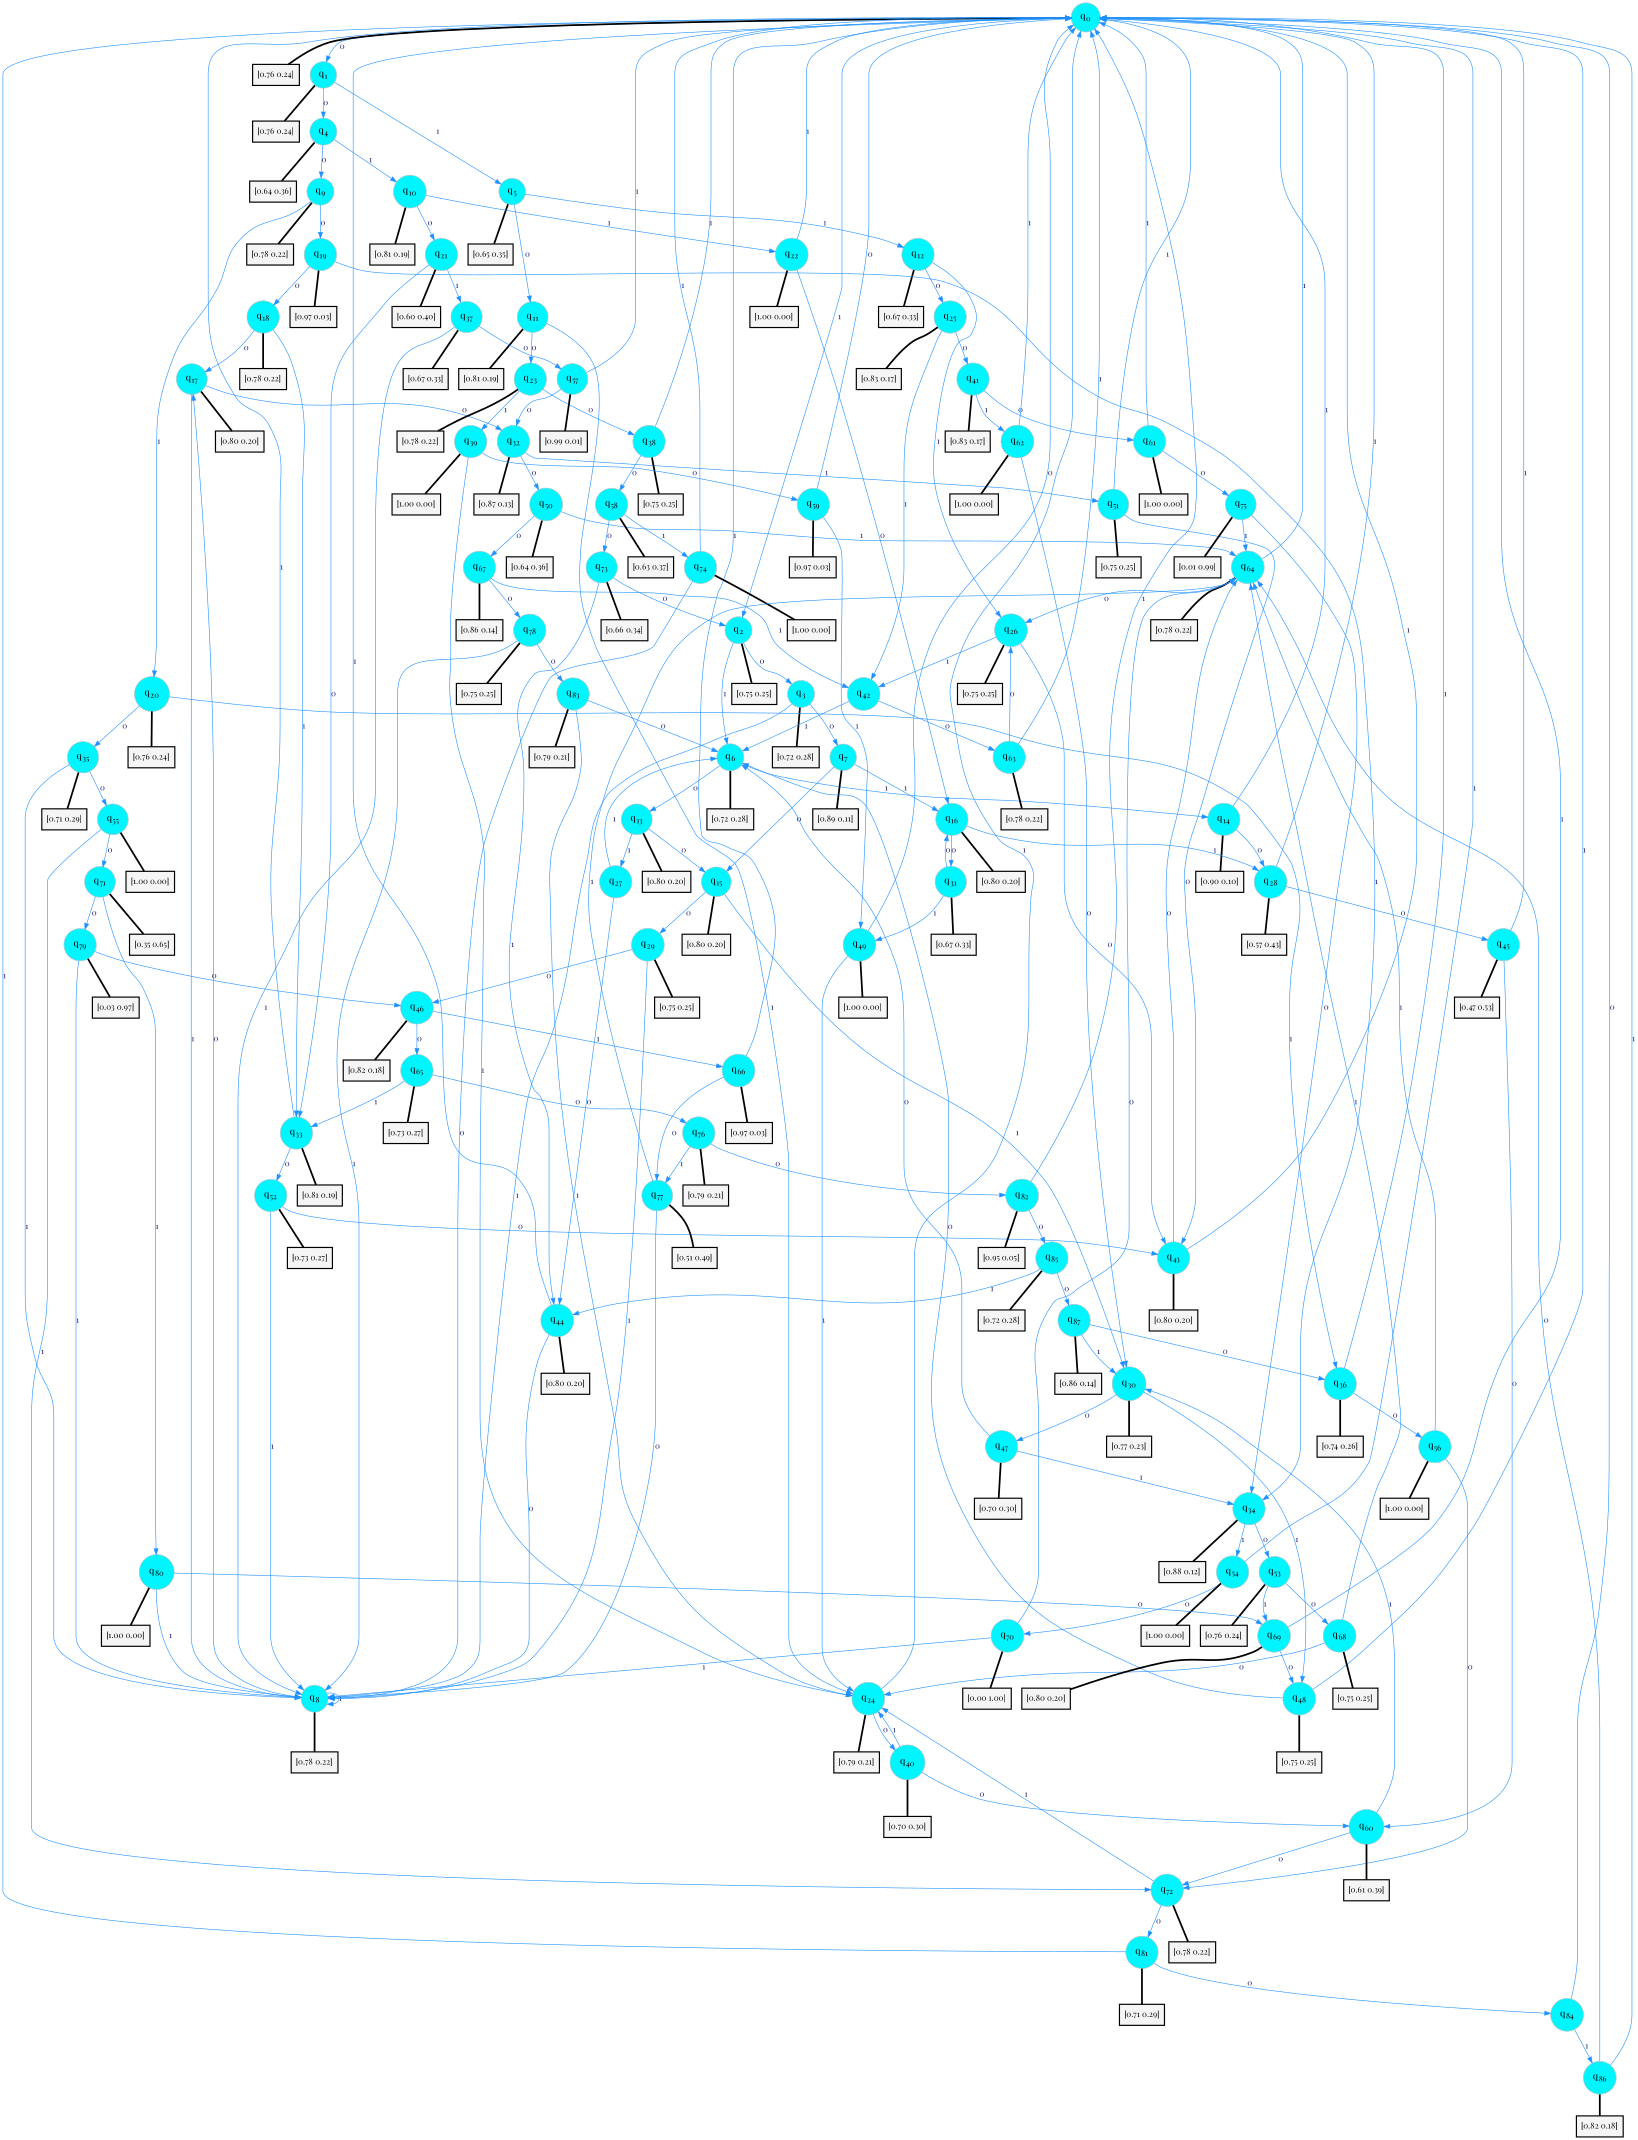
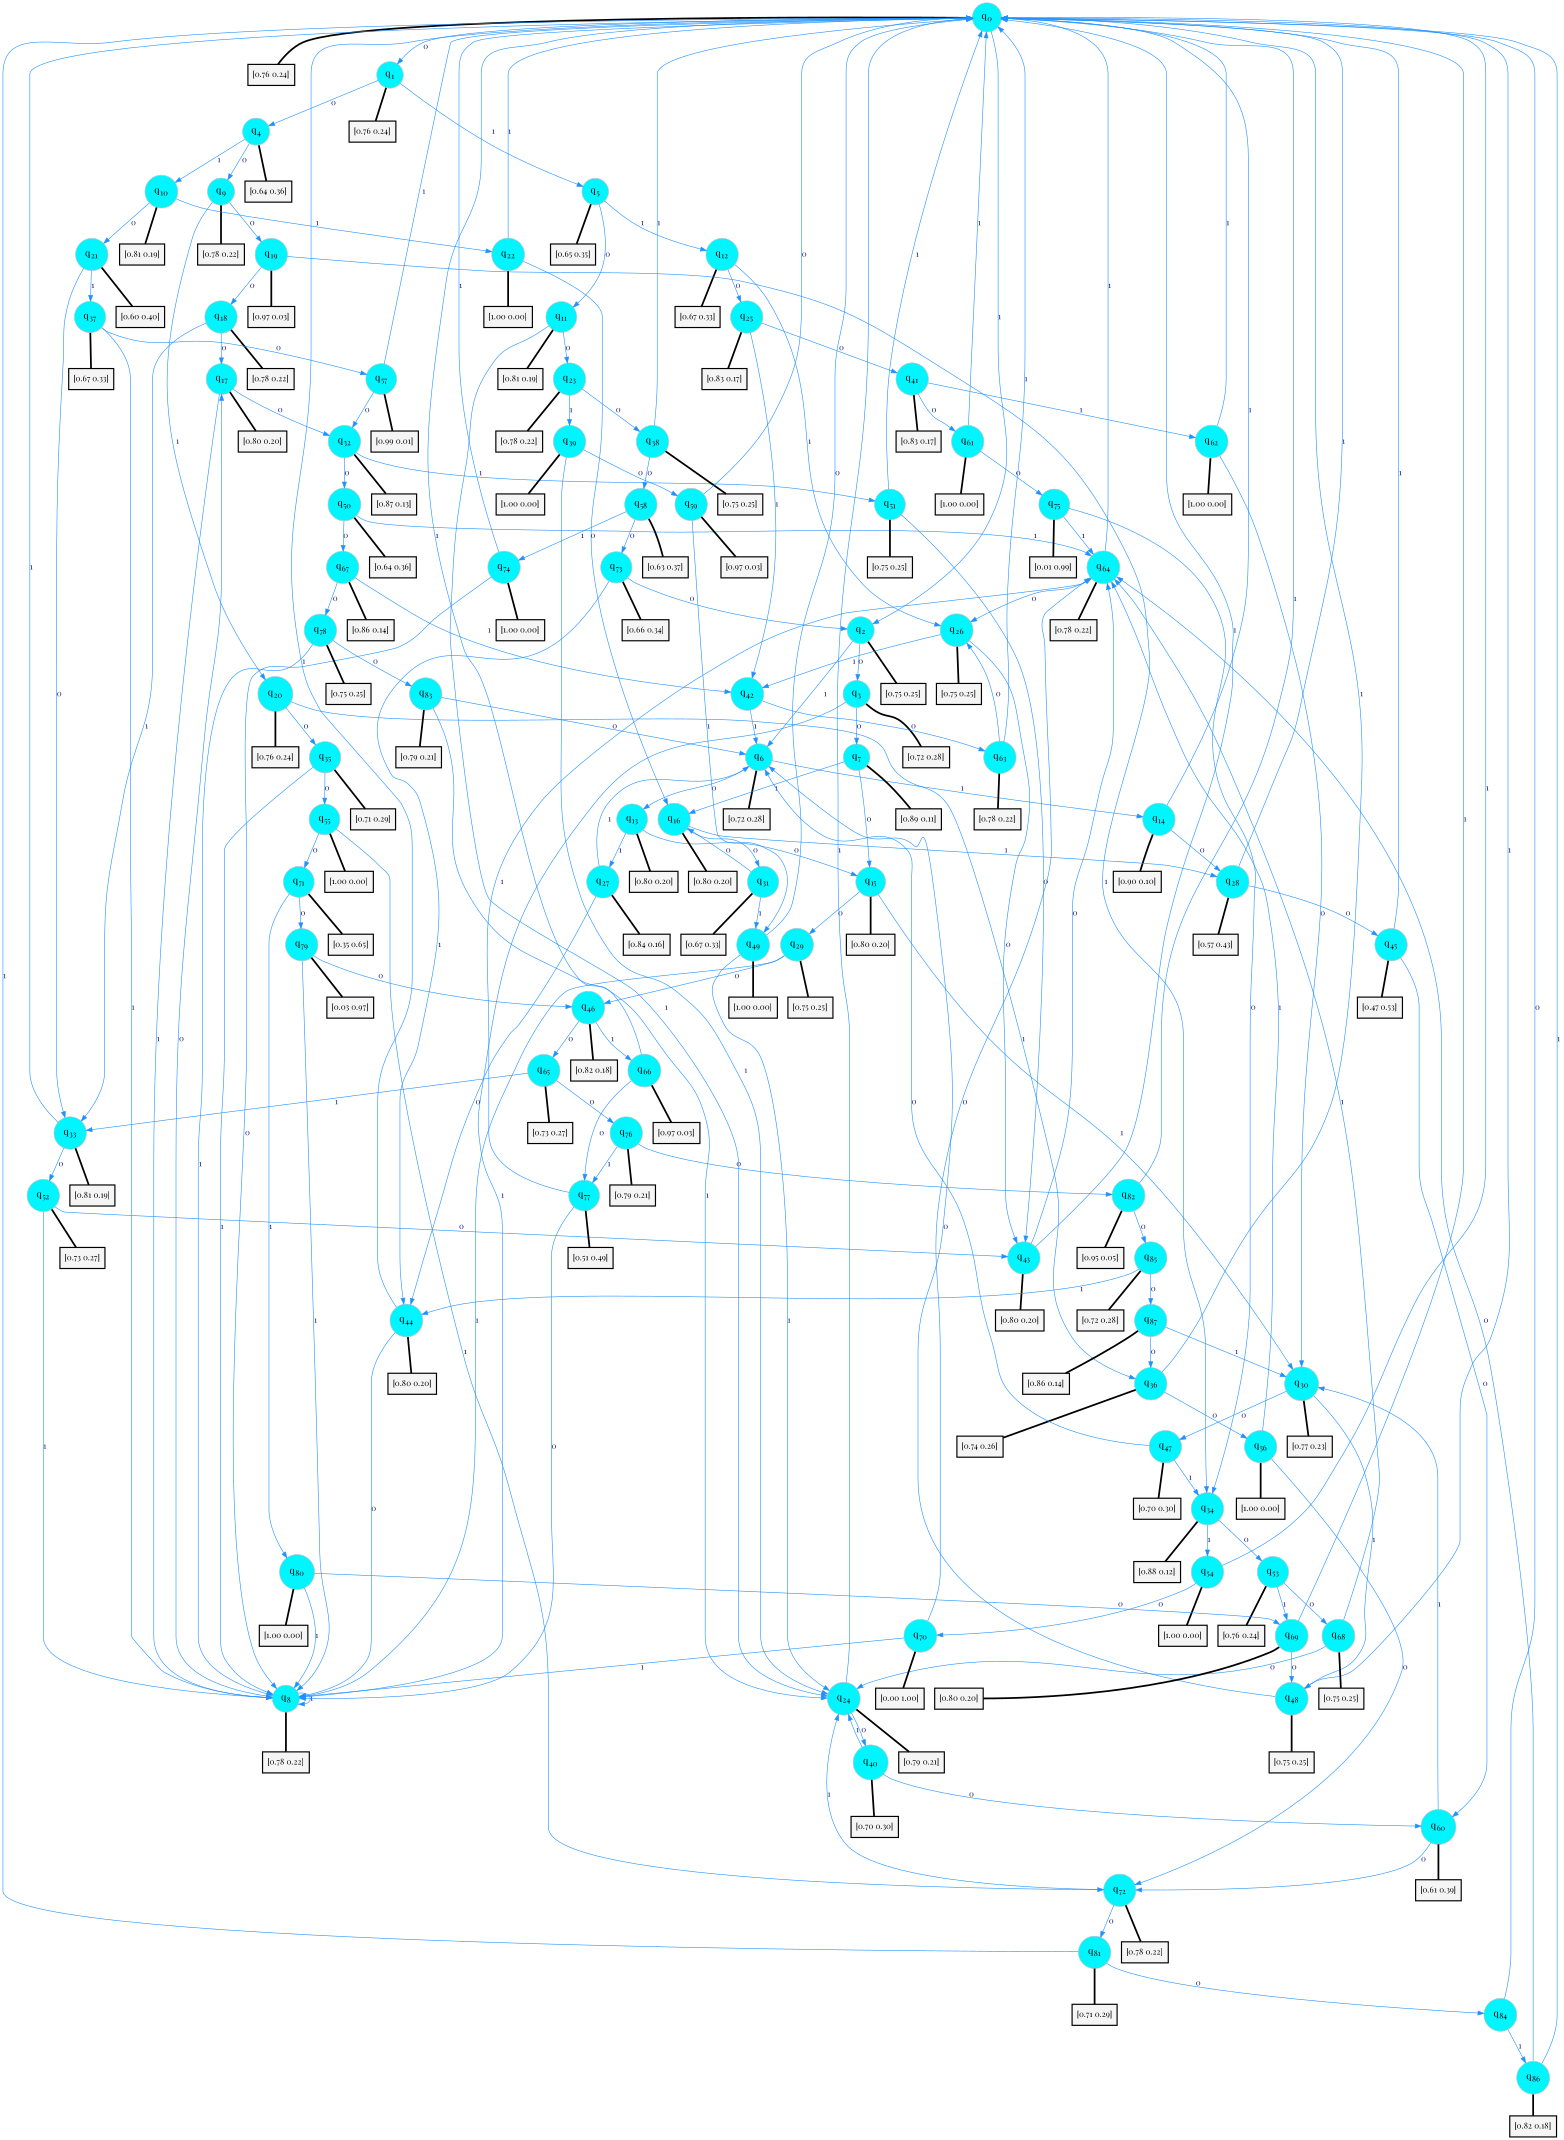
node "[0.84 0.16]": added
